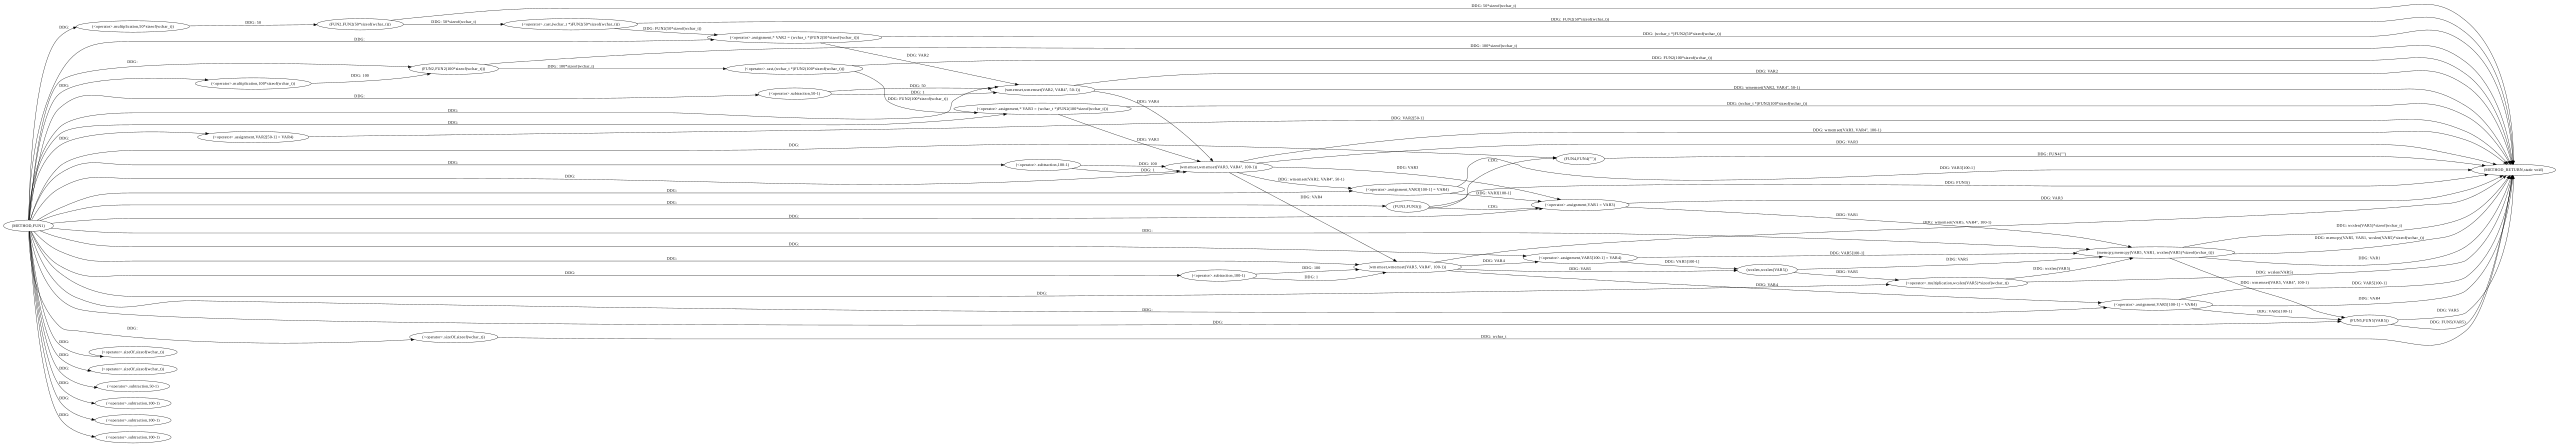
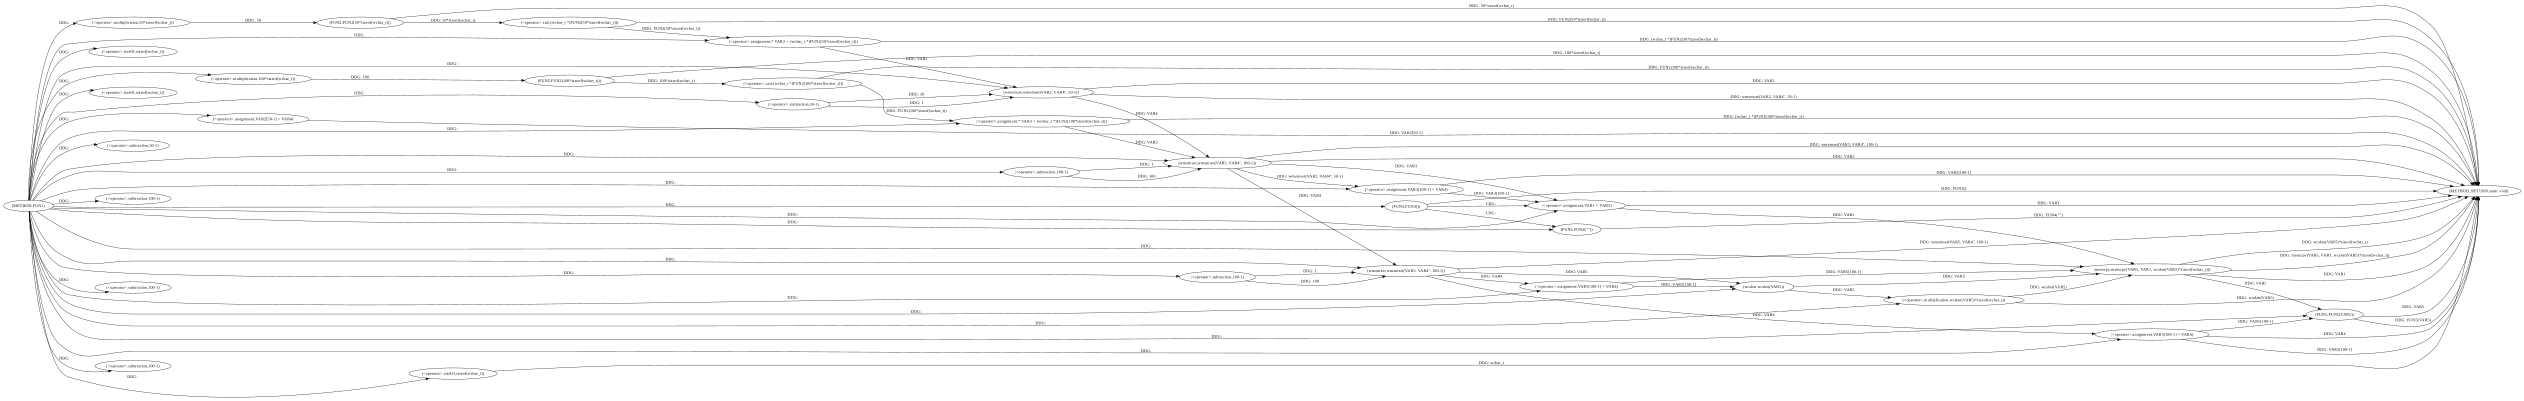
edge "(METHOD,FUN1)" -> "(FUN2,FUN2(100*sizeof(wchar_t)))": now "(METHOD,FUN1)" -> "(wcslen,wcslen(VAR5))"
edge "(memcpy,memcpy(VAR5, VAR1, wcslen(VAR5)*sizeof(wchar_t)))" -> "(FUN5,FUN5(VAR5))": label "DDG: wmemset(VAR5, VAR4'', 100-1)" -> "DDG: VAR5"
